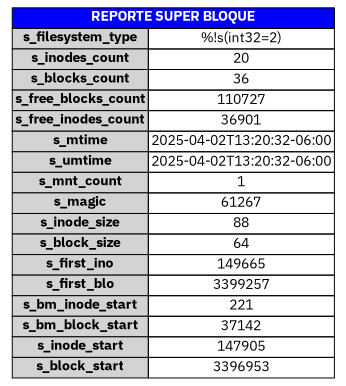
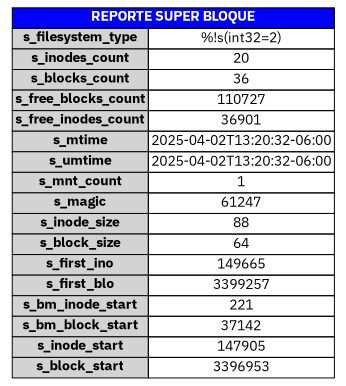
node "REPORTE SUPER BLOQUE": text "61267" -> "61247"
